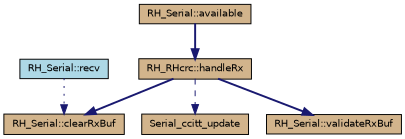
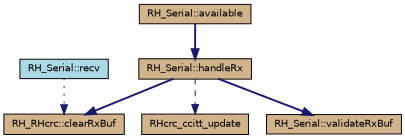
node "RH_RHcrc::handleRx": label "RH_RHcrc::handleRx" -> "RH_Serial::handleRx"
node "RH_Serial::clearRxBuf": label "RH_Serial::clearRxBuf" -> "RH_RHcrc::clearRxBuf"
node "Serial_ccitt_update": label "Serial_ccitt_update" -> "RHcrc_ccitt_update"
